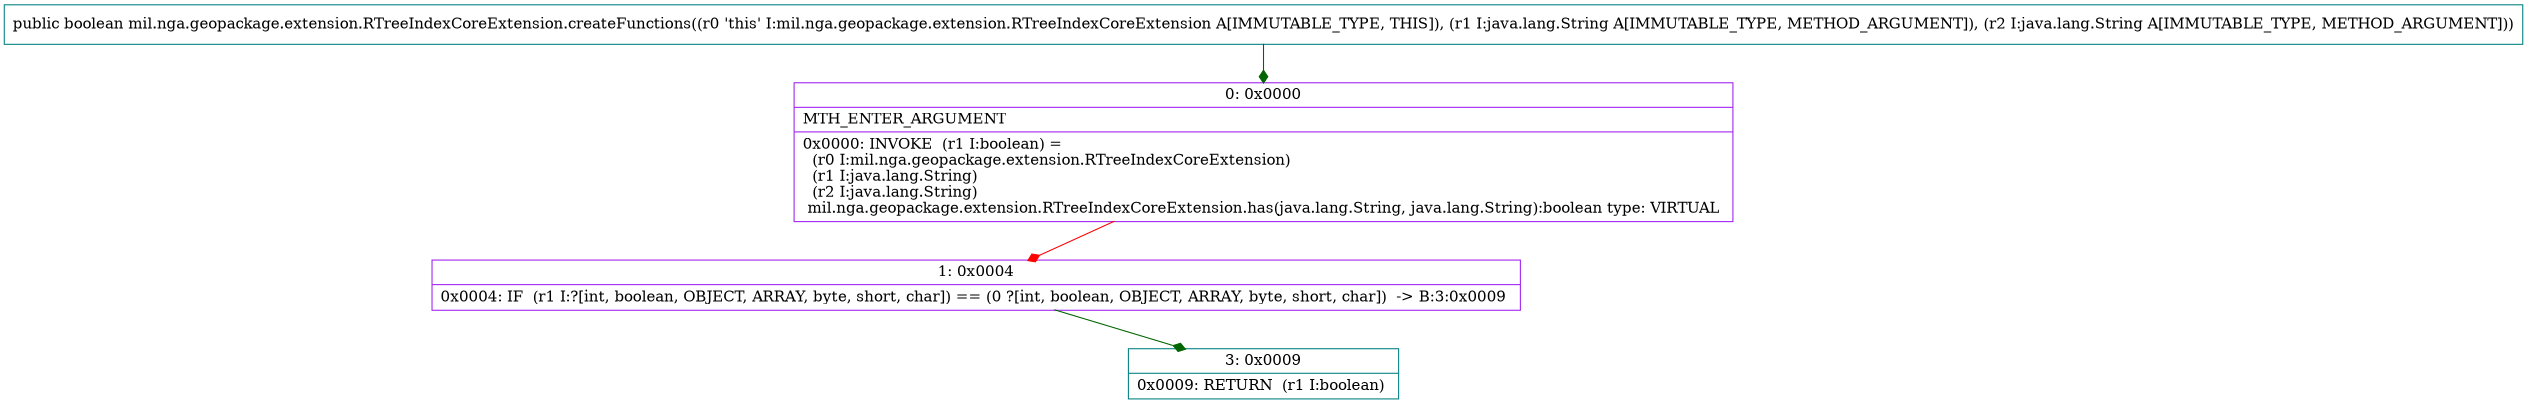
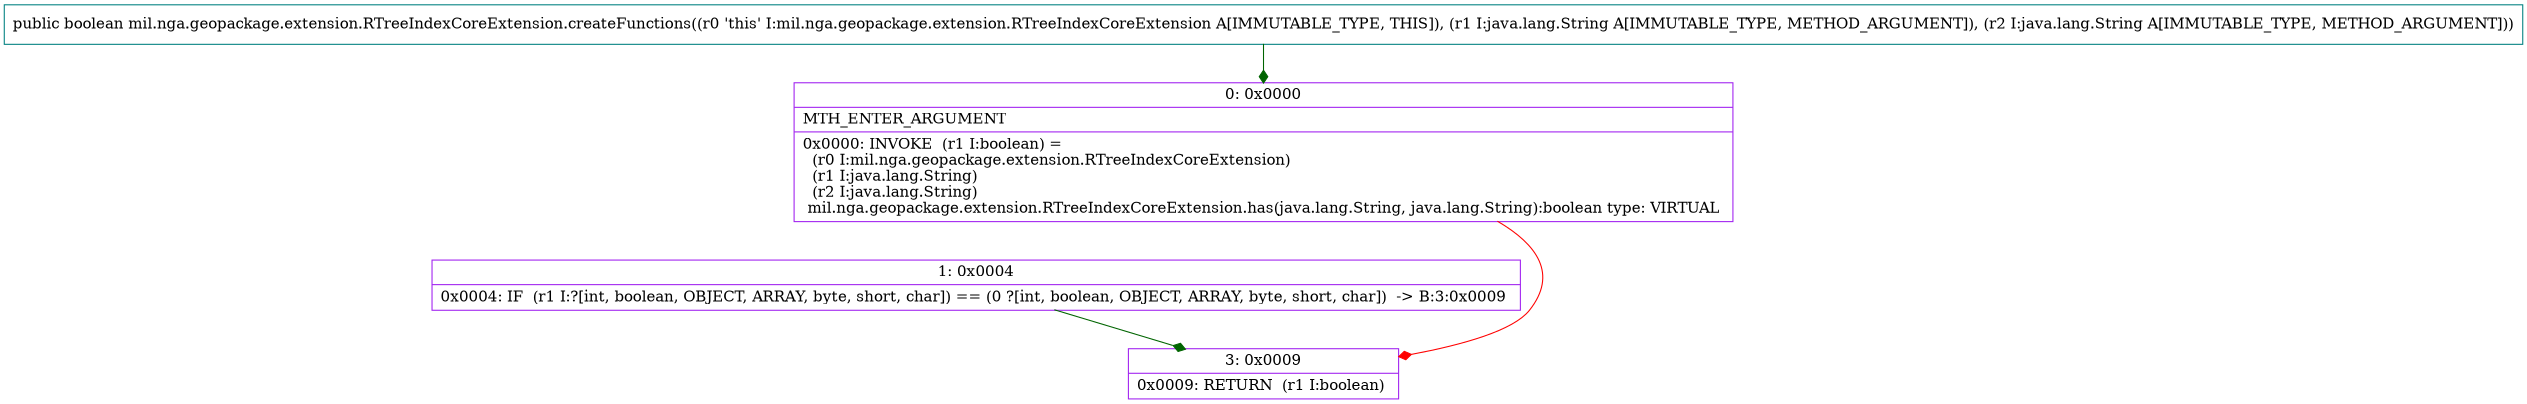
edge "0: 0x0000" -> "1: 0x0004": now "0: 0x0000" -> "3: 0x0009"
node "3: 0x0009": color teal -> purple
